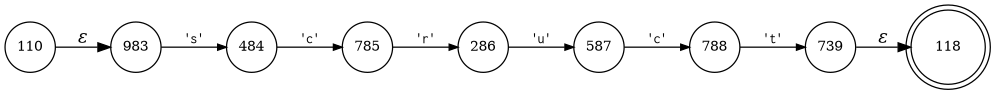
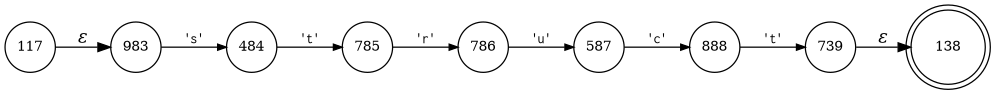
edge "484" -> "785": label "'c'" -> "'t'"
node "110": label "110" -> "117"
node "286": label "286" -> "786"
node "788": label "788" -> "888"
node "118": label "118" -> "138"
